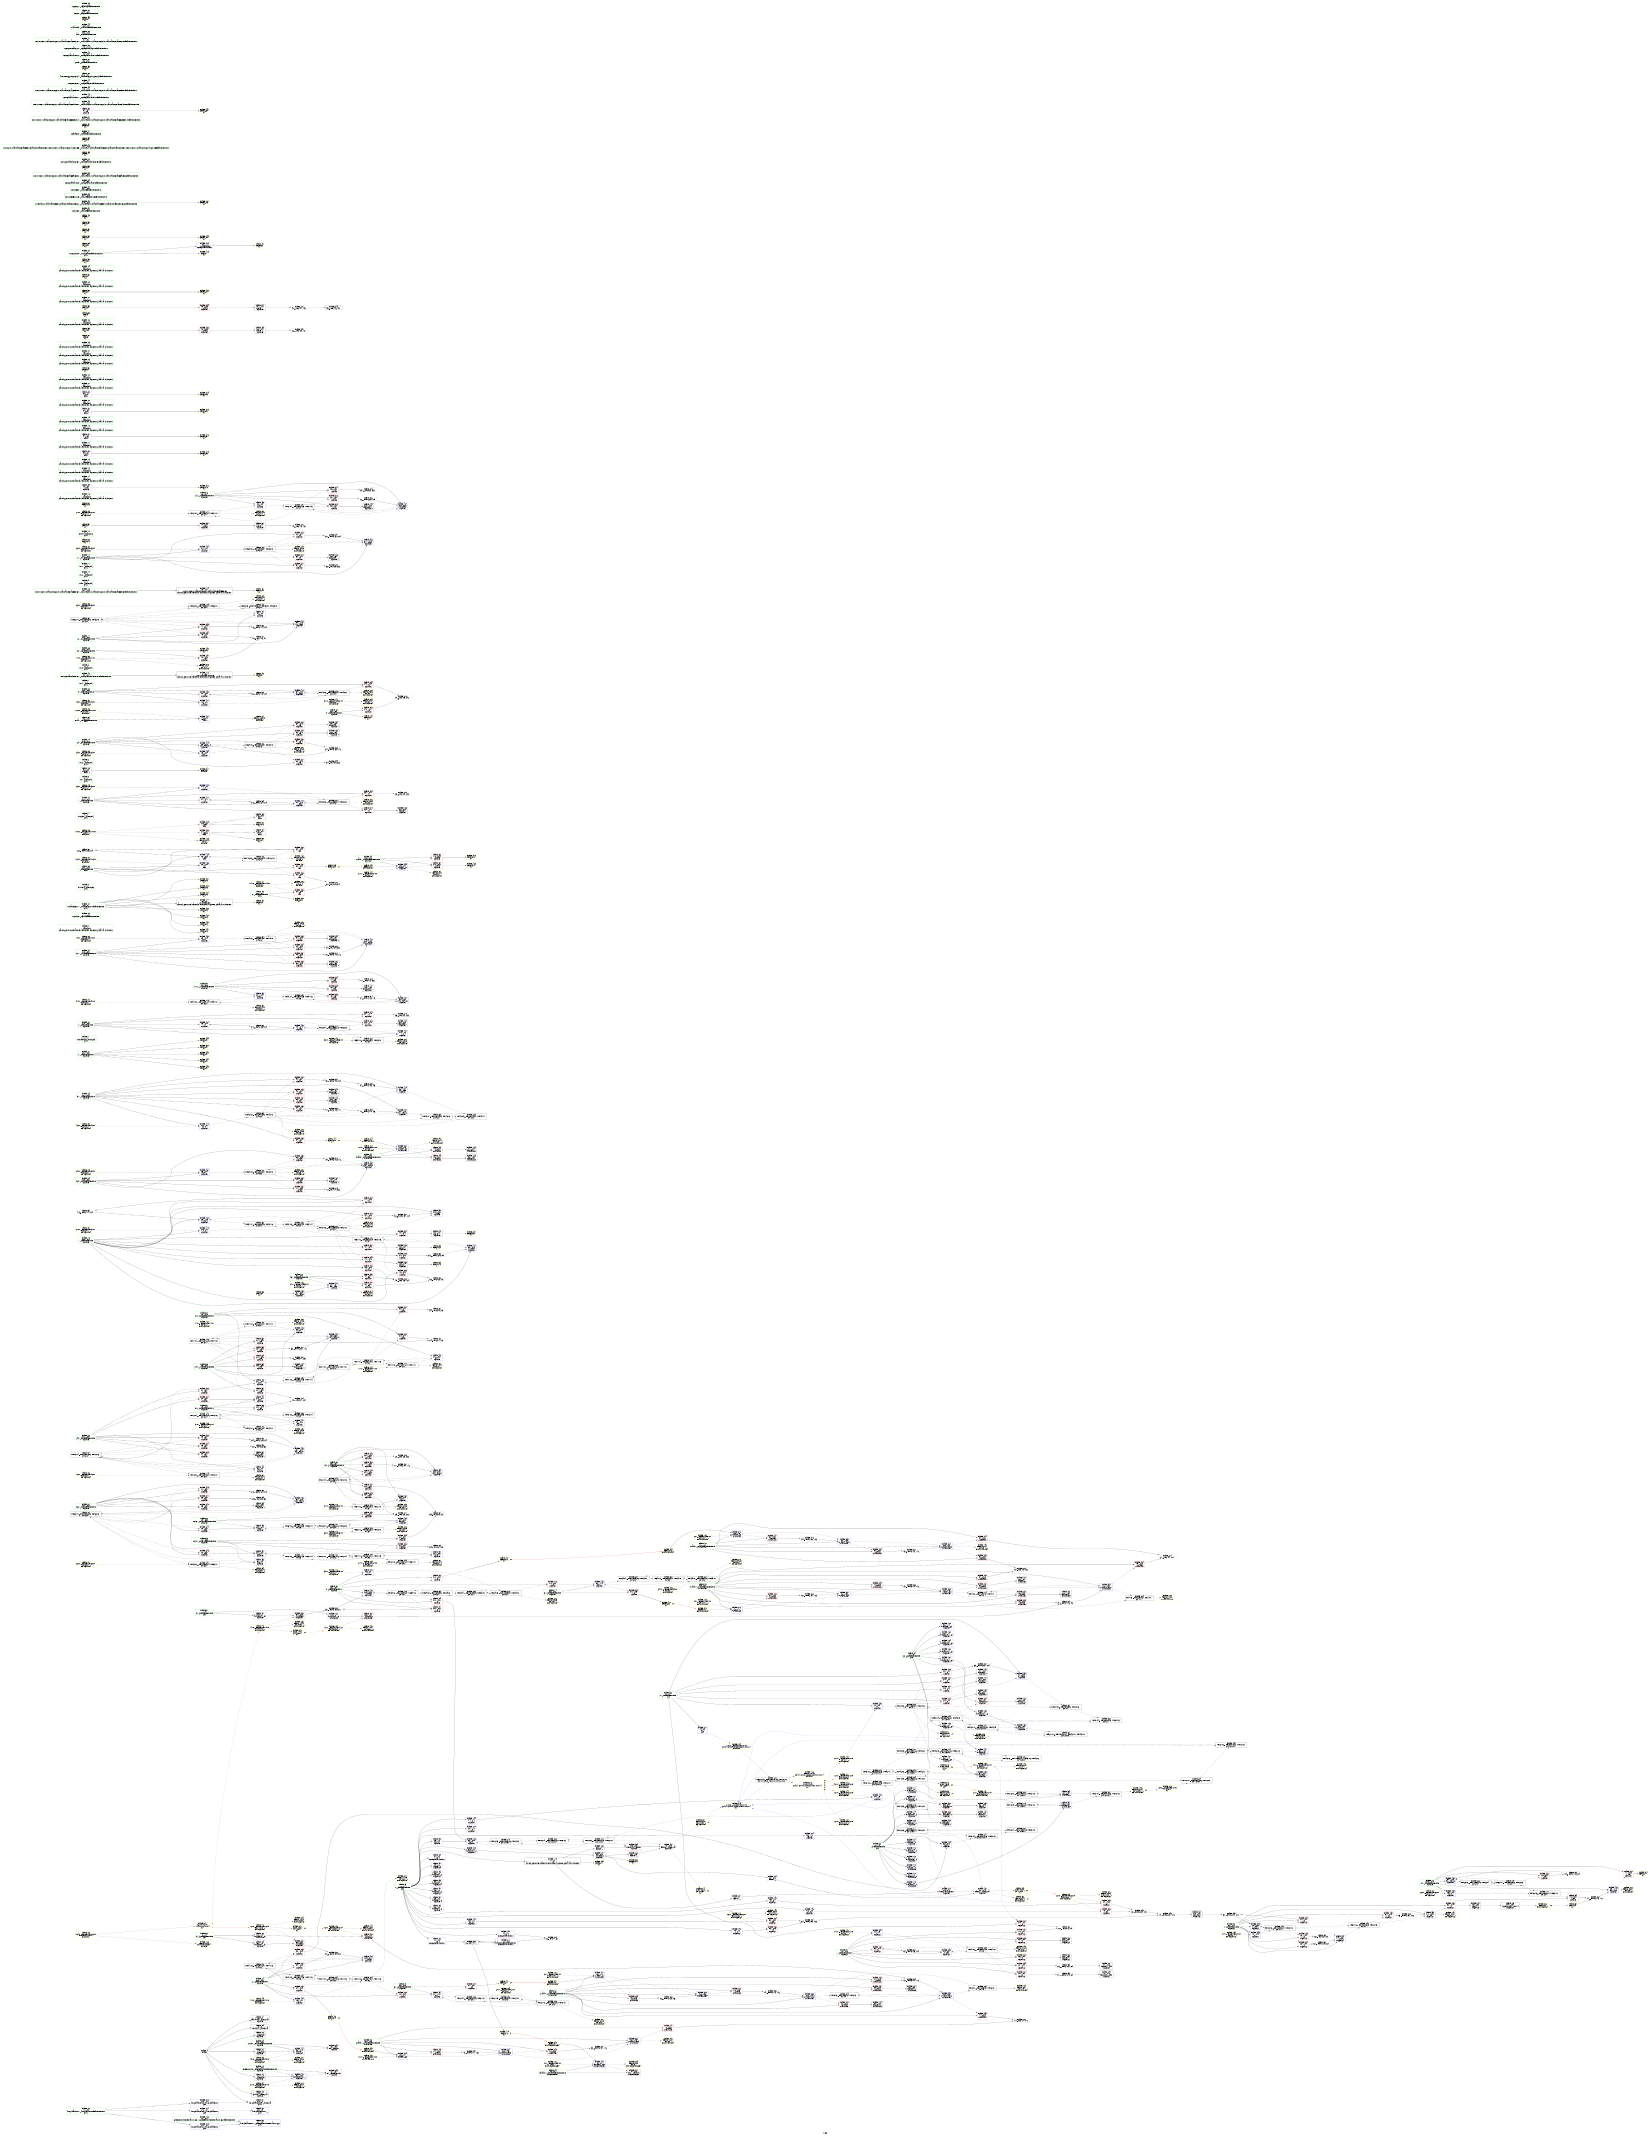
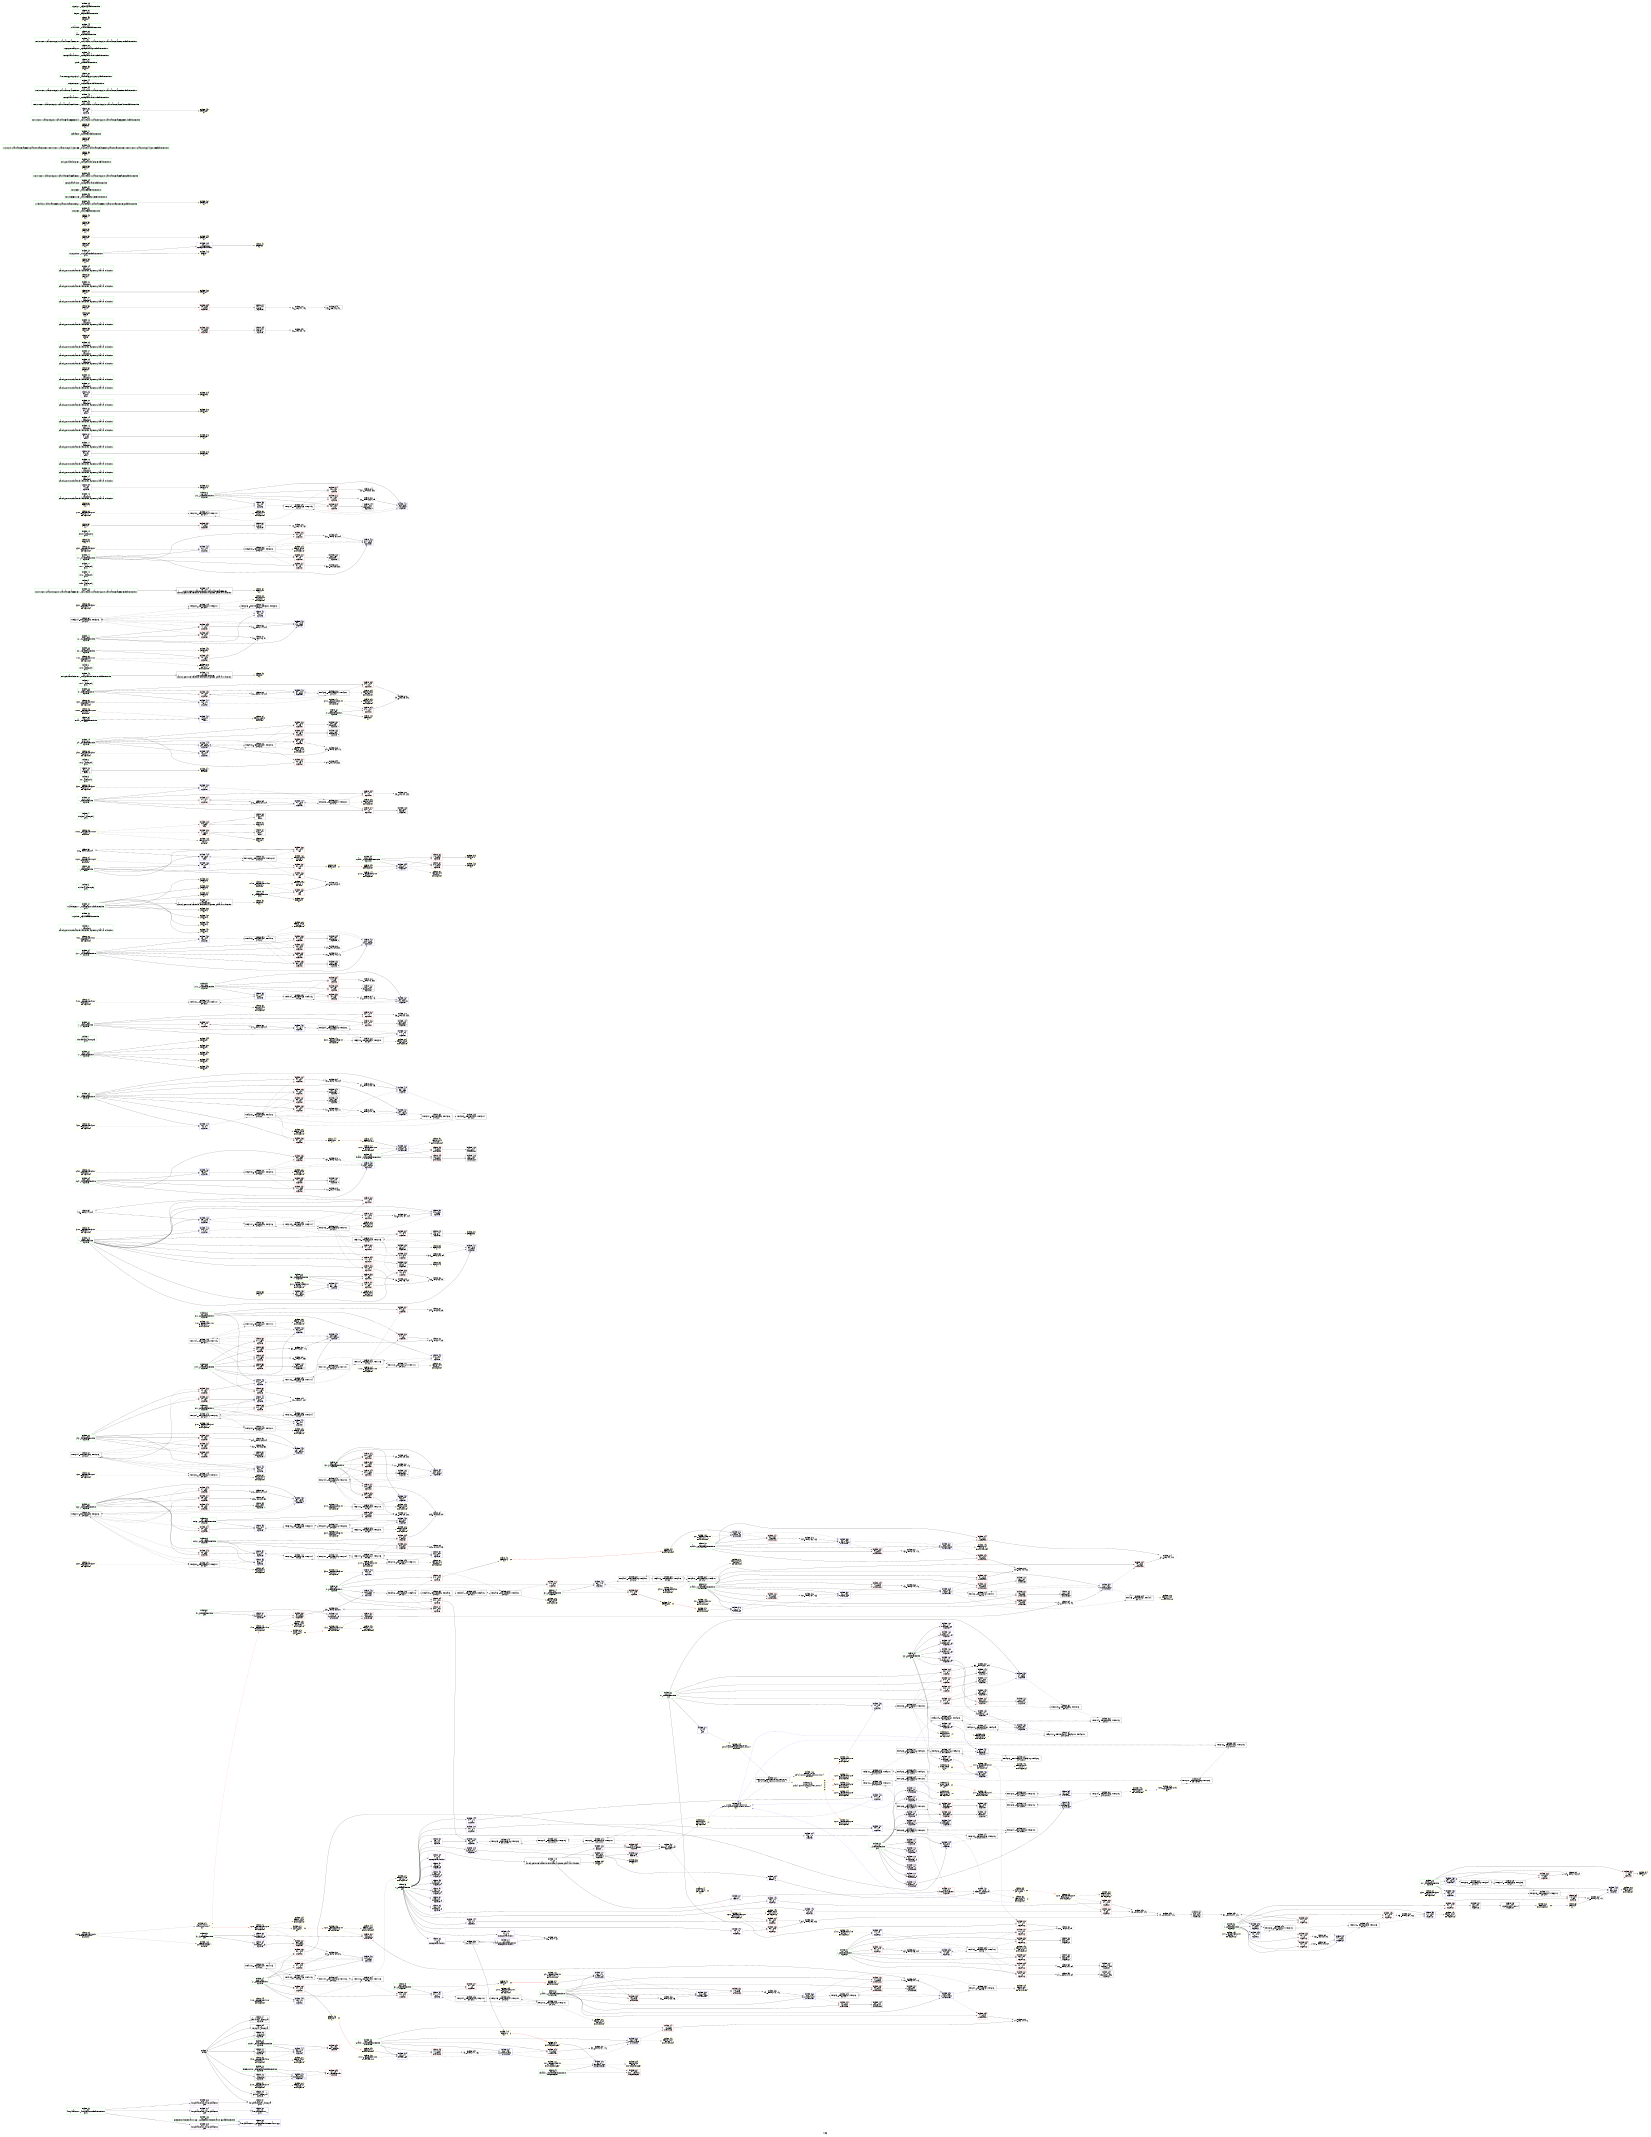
node "NodeID: 158": added
node "NodeID: 407": added
